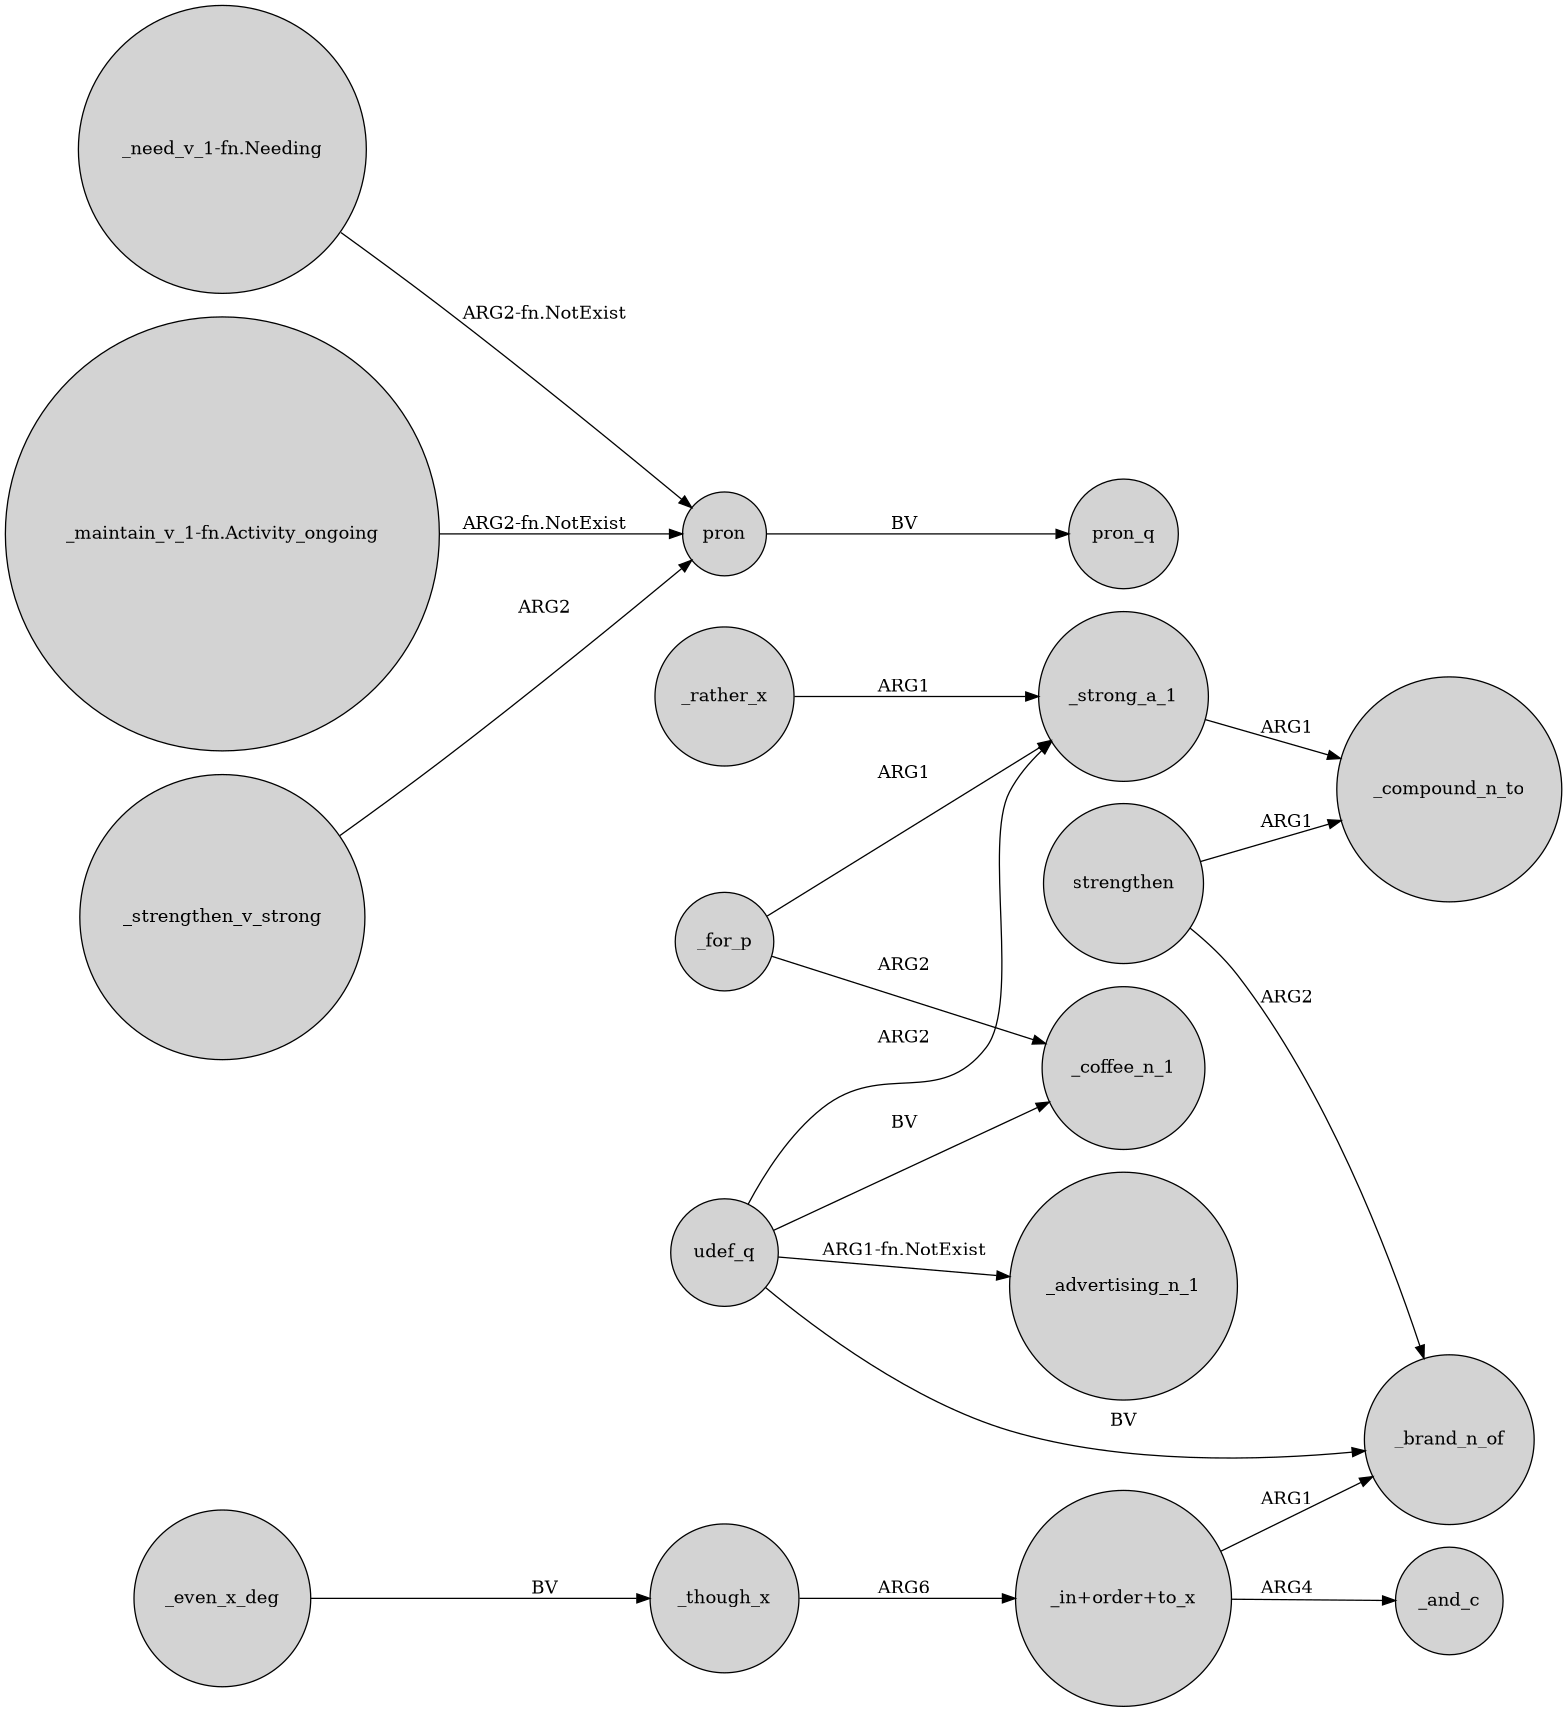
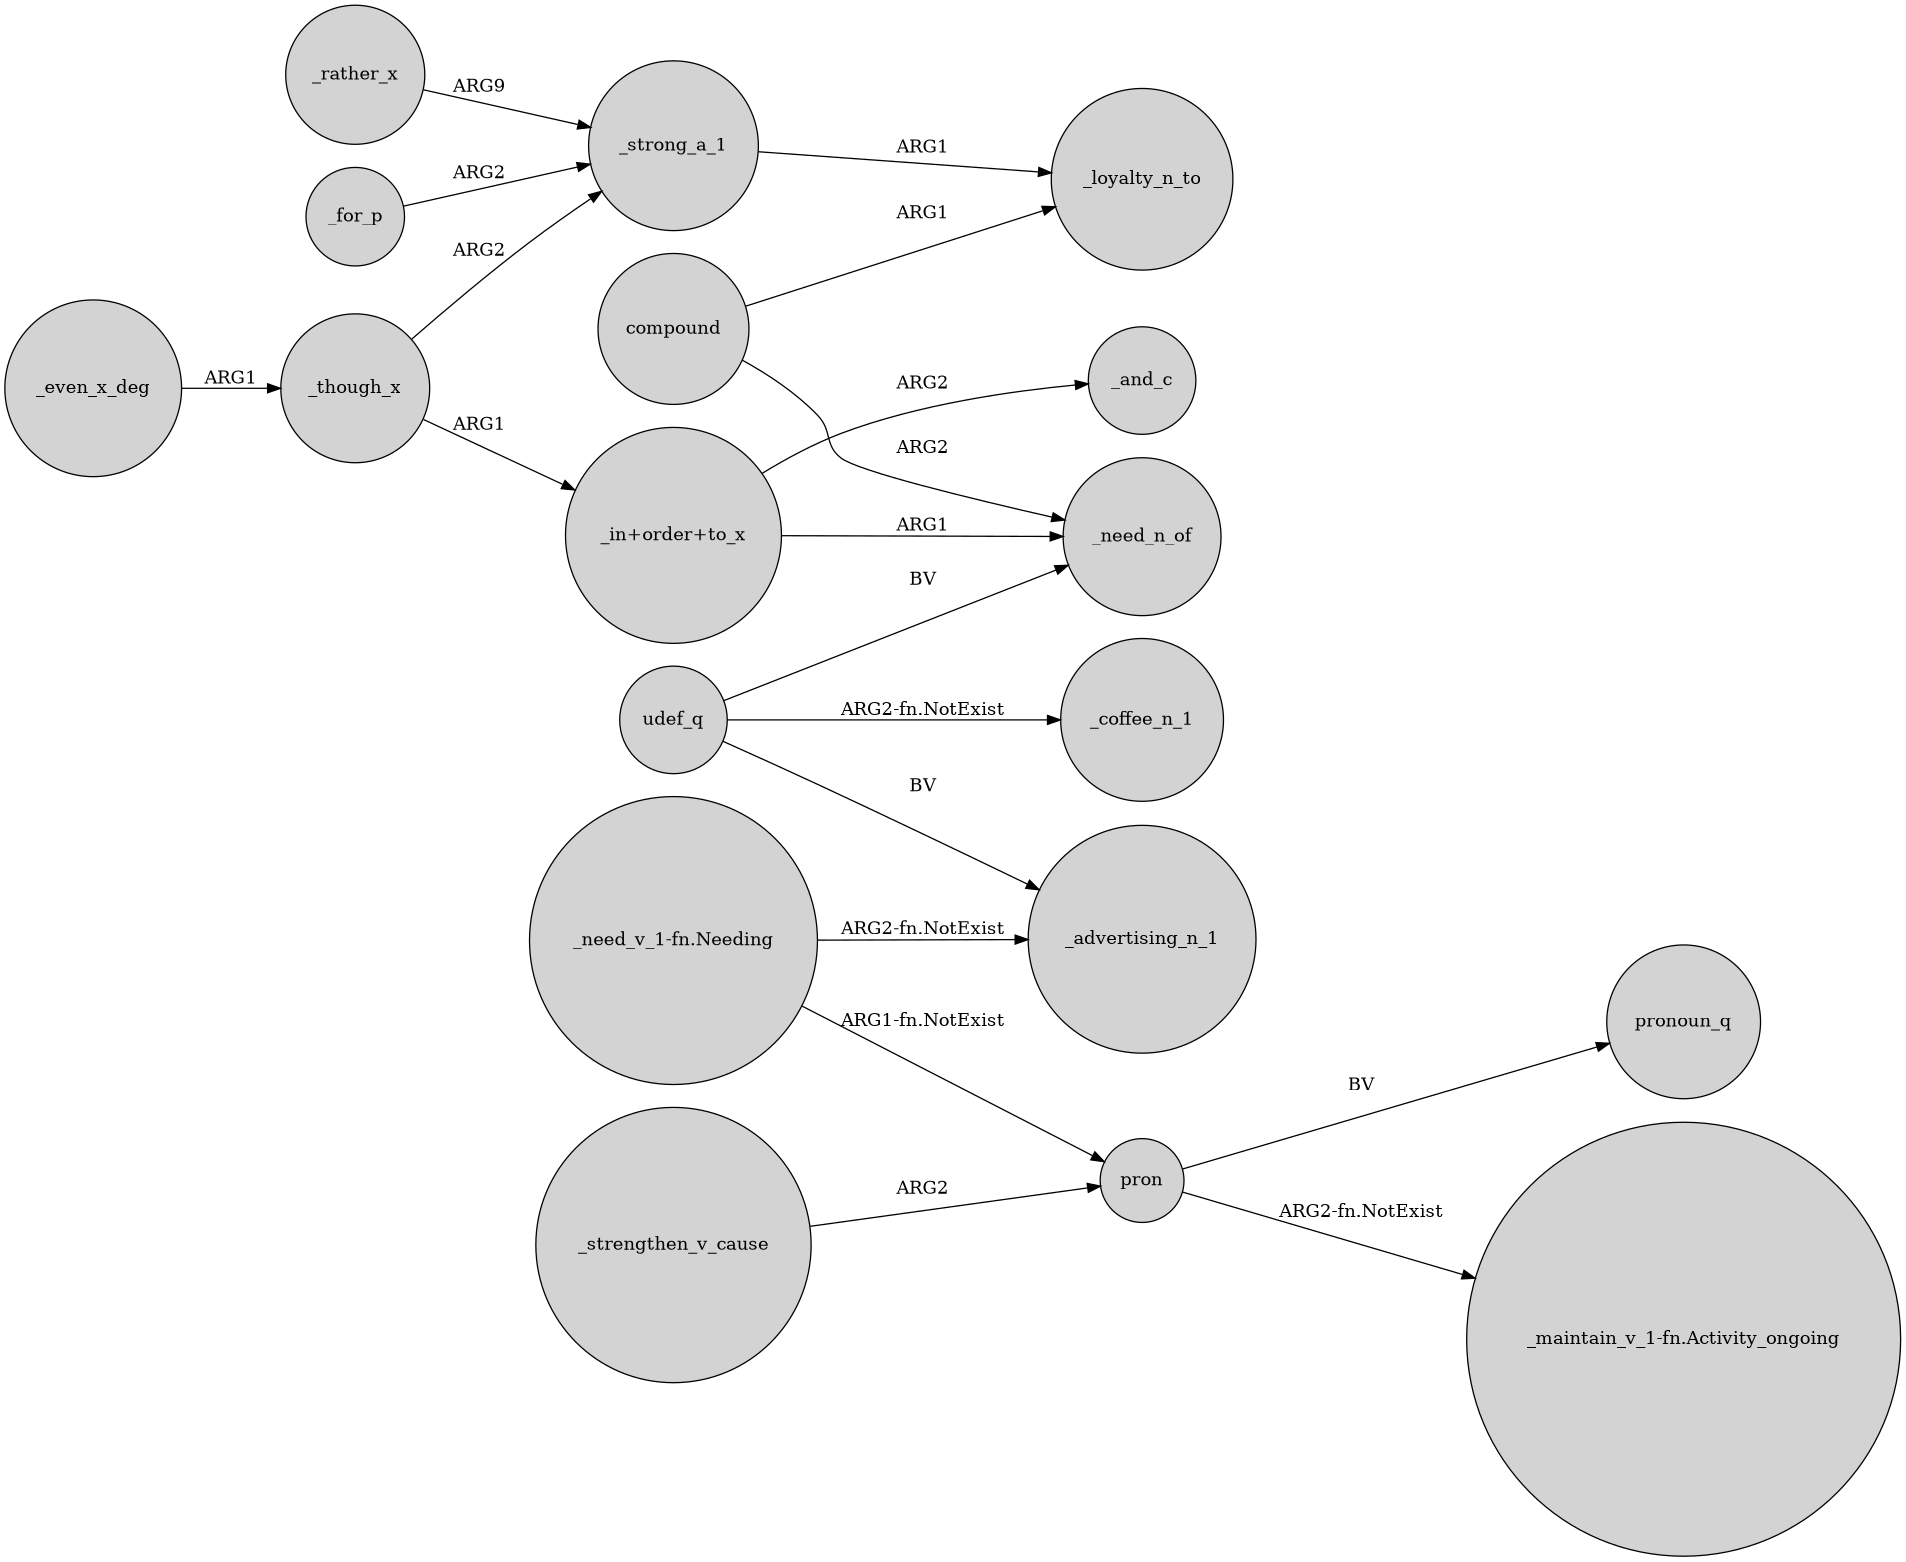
edge "_need_v_1-fn.Needing" -> "pron": label "ARG2-fn.NotExist" -> "ARG1-fn.NotExist"
edge "_maintain_v_1-fn.Activity_ongoing" -> "pron": reversed
node "pron_q": label "pron_q" -> "pronoun_q"
edge "_rather_x" -> "_strong_a_1": label "ARG1" -> "ARG9"
edge "_for_p" -> "_strong_a_1": label "ARG1" -> "ARG2"
node "_compound_n_to": label "_compound_n_to" -> "_loyalty_n_to"
node "strengthen": label "strengthen" -> "compound"
node "_strengthen_v_strong": label "_strengthen_v_strong" -> "_strengthen_v_cause"
edge "_need_v_1-fn.Needing" -> "_advertising_n_1": added, label "ARG2-fn.NotExist"
edge "_for_p" -> "_coffee_n_1": removed, label "ARG2"
edge "udef_q" -> "_strong_a_1": now "_though_x" -> "_strong_a_1"
edge "udef_q" -> "_coffee_n_1": label "BV" -> "ARG2-fn.NotExist"
edge "udef_q" -> "_advertising_n_1": label "ARG1-fn.NotExist" -> "BV"
node "_brand_n_of": label "_brand_n_of" -> "_need_n_of"
edge "_even_x_deg" -> "_though_x": label "BV" -> "ARG1"
edge "_though_x" -> "_in+order+to_x": label "ARG6" -> "ARG1"
edge "_in+order+to_x" -> "_and_c": label "ARG4" -> "ARG2"
